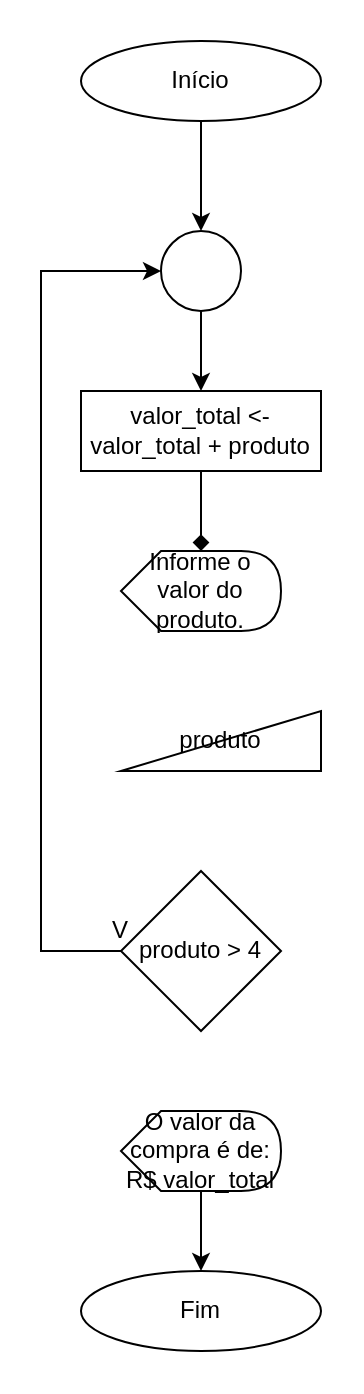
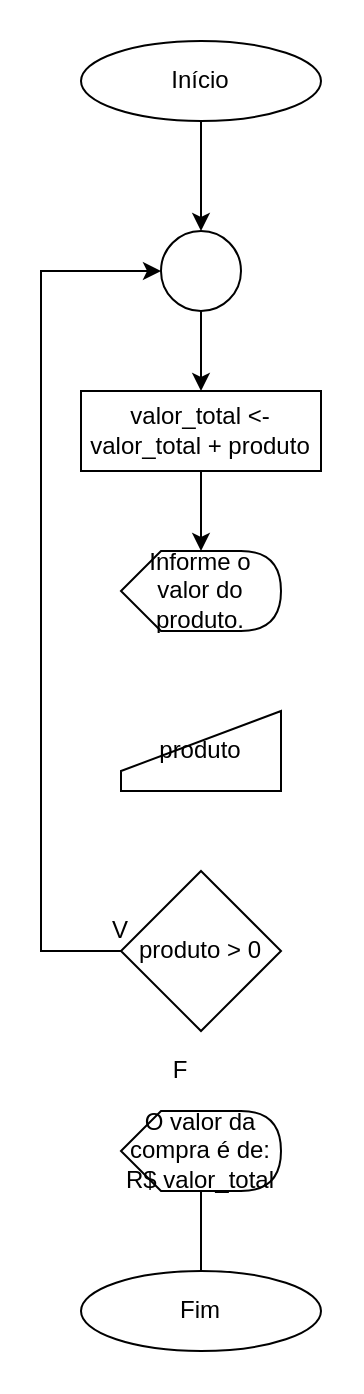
edge "valor_total <- valor_total + produto" -> "Informe o valor do produto.": arrowhead diamond -> classic
node "produto": size 200x60 -> 160x80
node "produto > 4": label "produto > 4" -> "produto > 0"
node "F": added
edge "O valor da compra é de: R$ valor_total" -> "Fim": arrowhead classic -> none
